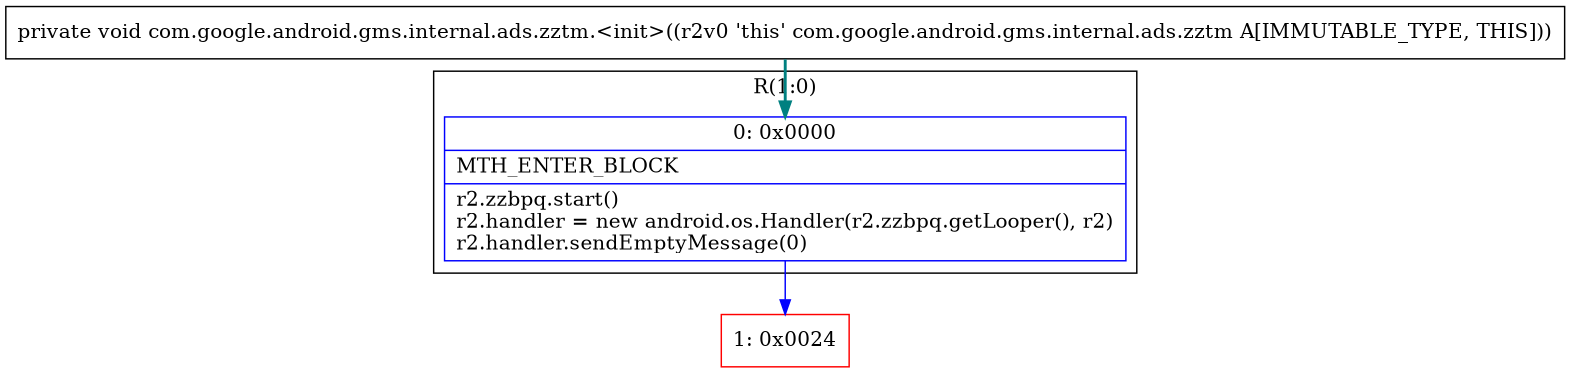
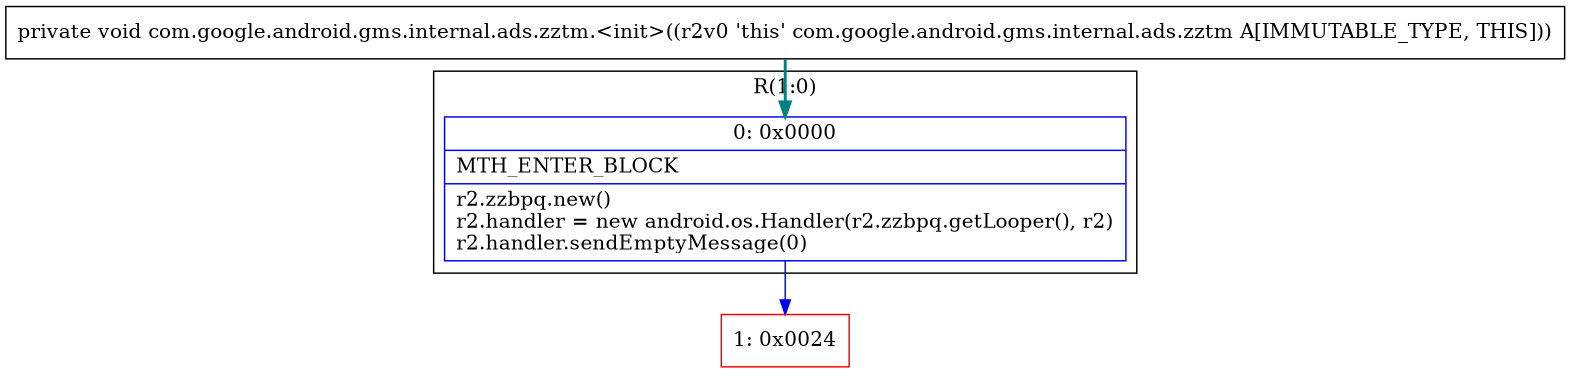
node "0: 0x0000": text "r2.zzbpq.start()" -> "r2.zzbpq.new()"
